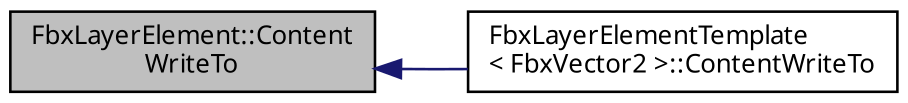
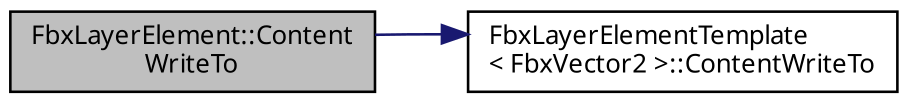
edge "FbxLayerElementTemplate < FbxVector2 >::ContentWriteTo" -> "FbxLayerElement::Content WriteTo": reversed
